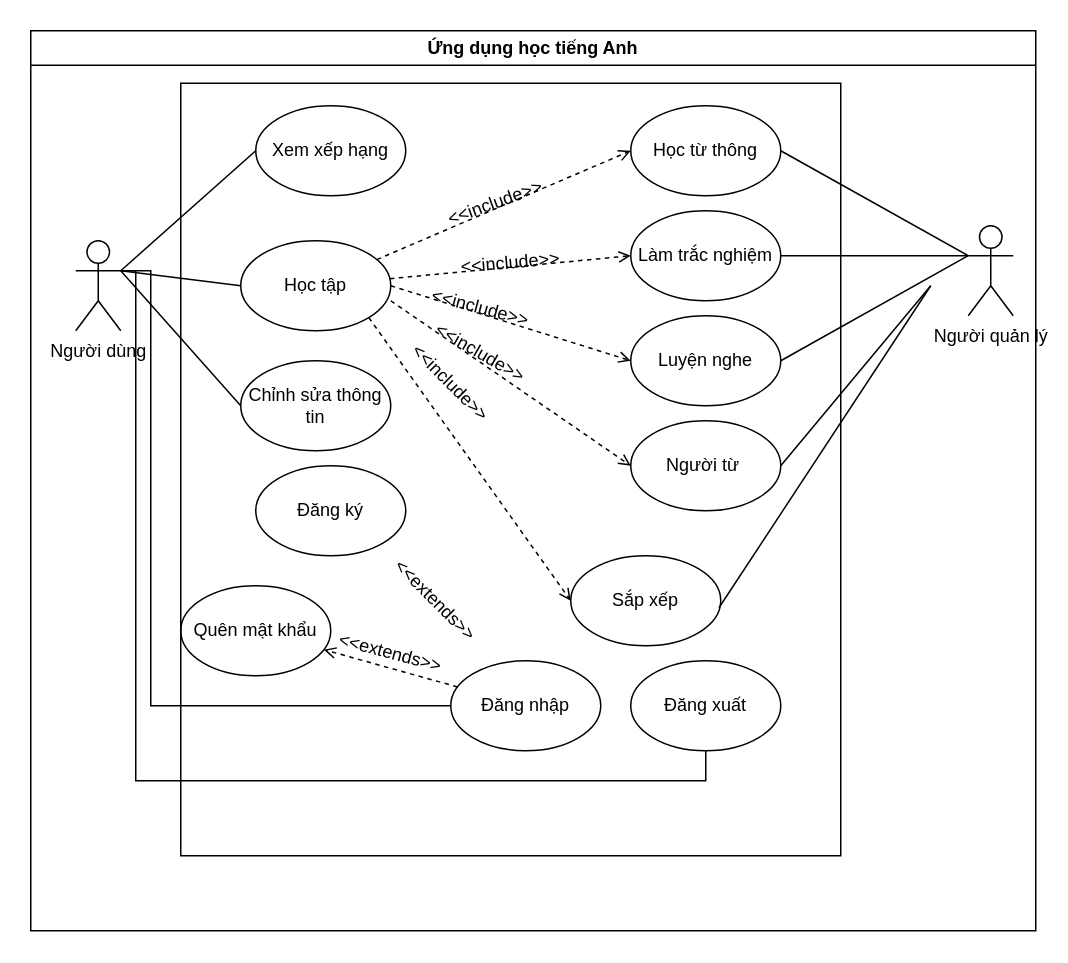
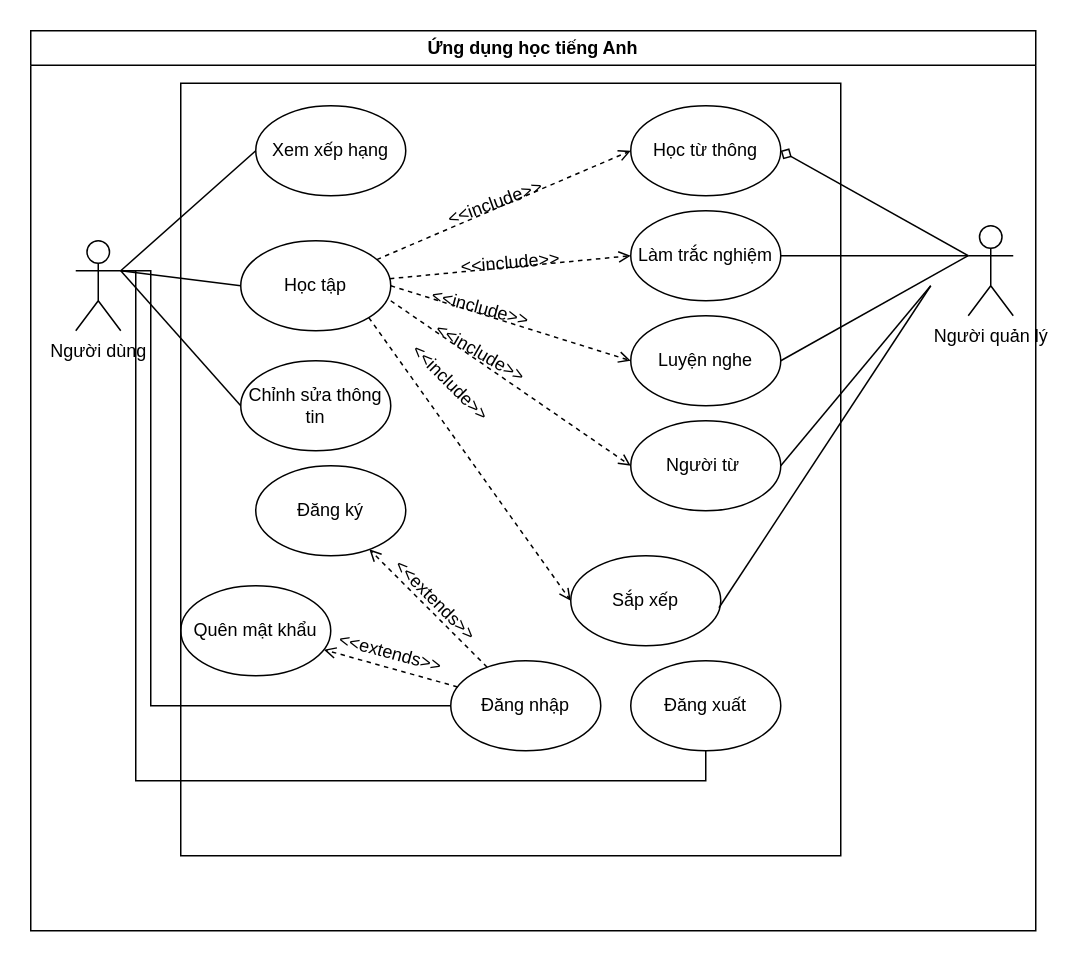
edge "Học từ thông" -- "Người quản lý": arrowhead none -> diamond
edge "Đăng nhập" -> "Đăng ký": added
